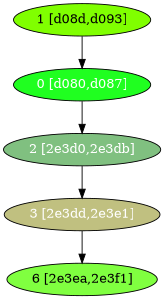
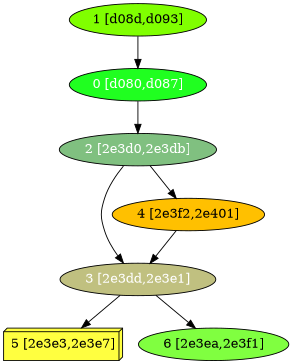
node "4 [2e3f2,2e401]": added
node "5 [2e3e3,2e3e7]": added
